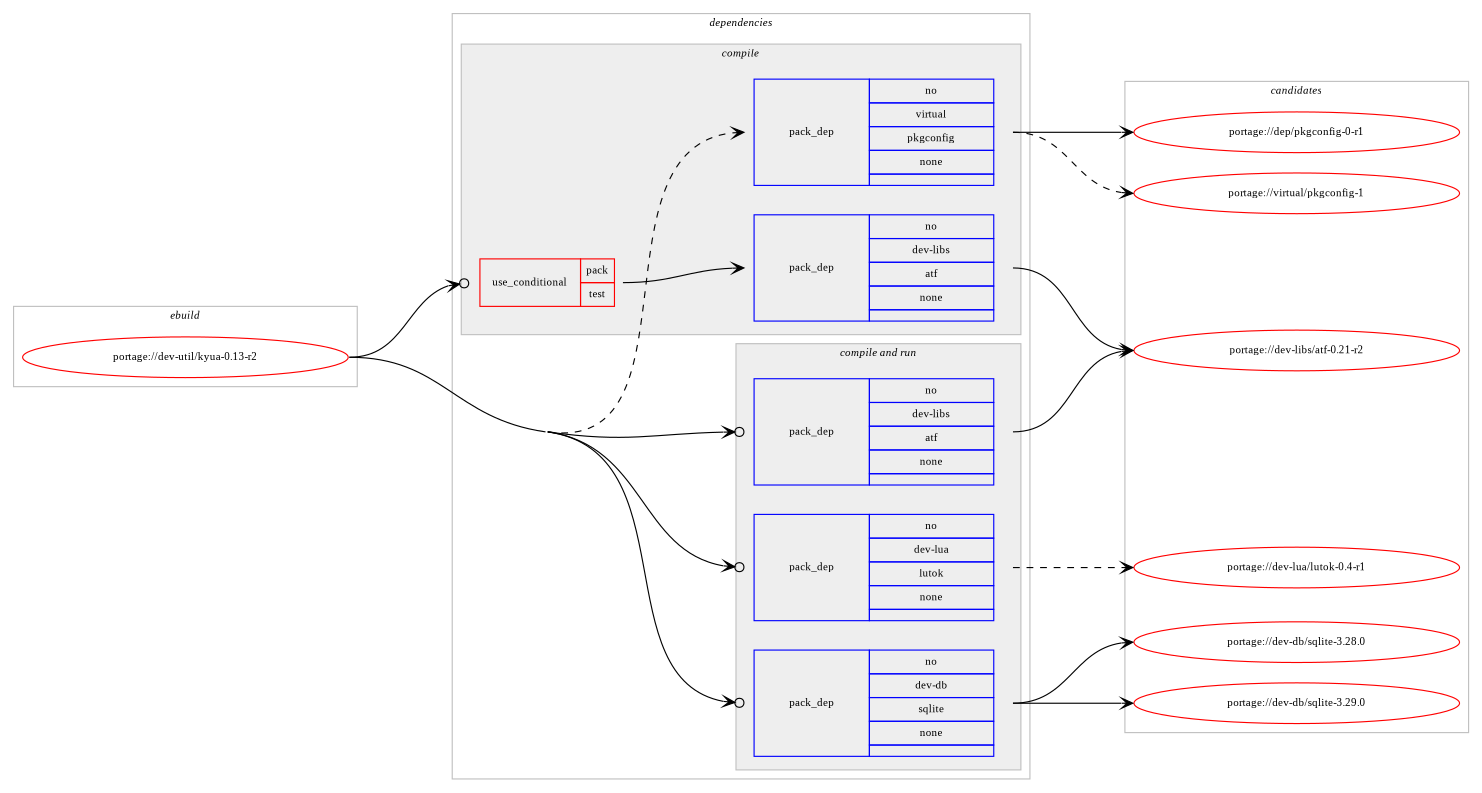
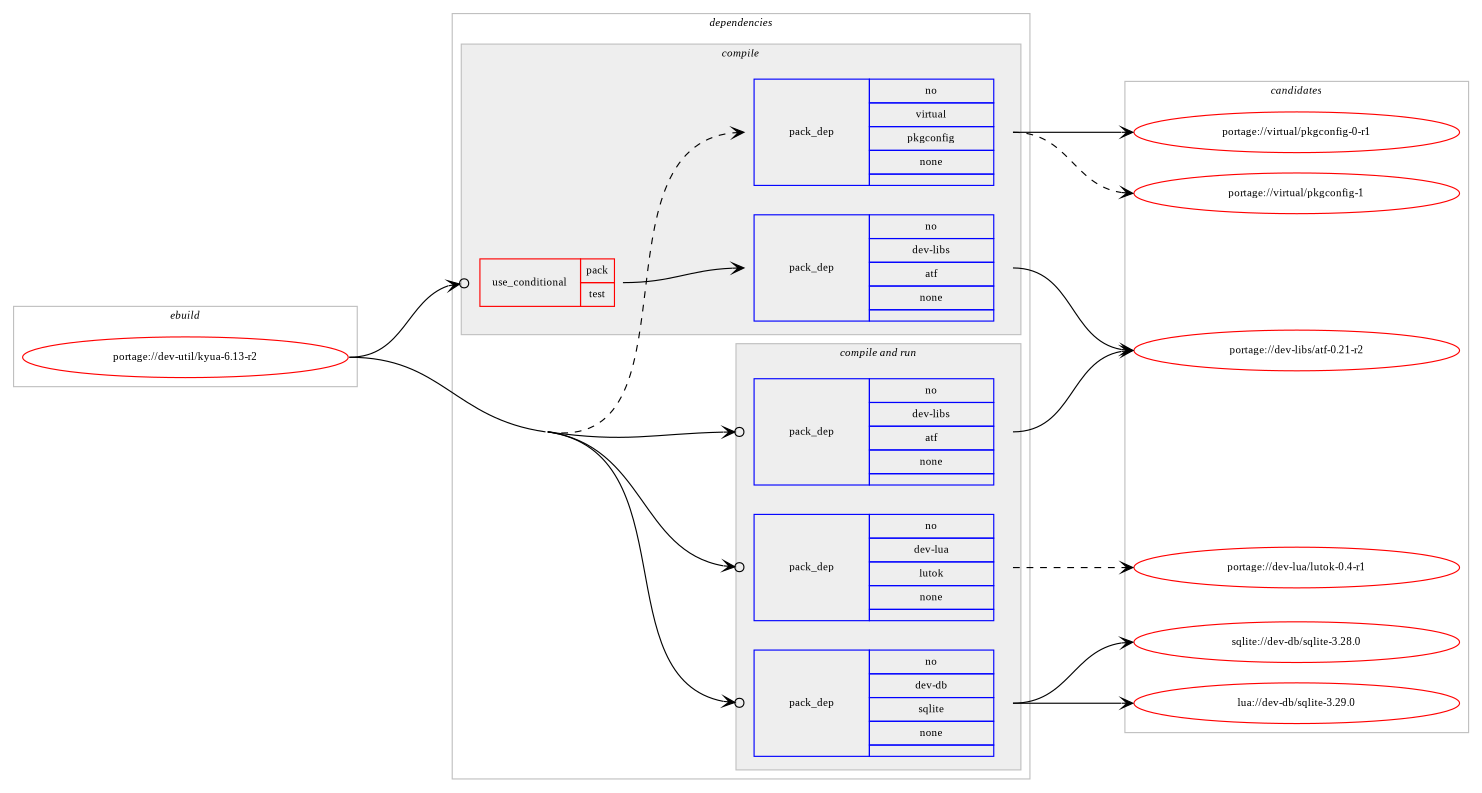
node "portage://dep/pkgconfig-0-r1": label "portage://dep/pkgconfig-0-r1" -> "portage://virtual/pkgconfig-0-r1"
node "portage://dev-util/kyua-0.13-r2": label "portage://dev-util/kyua-0.13-r2" -> "portage://dev-util/kyua-6.13-r2"
node "portage://dev-db/sqlite-3.28.0": label "portage://dev-db/sqlite-3.28.0" -> "sqlite://dev-db/sqlite-3.28.0"
node "portage://dev-db/sqlite-3.29.0": label "portage://dev-db/sqlite-3.29.0" -> "lua://dev-db/sqlite-3.29.0"
